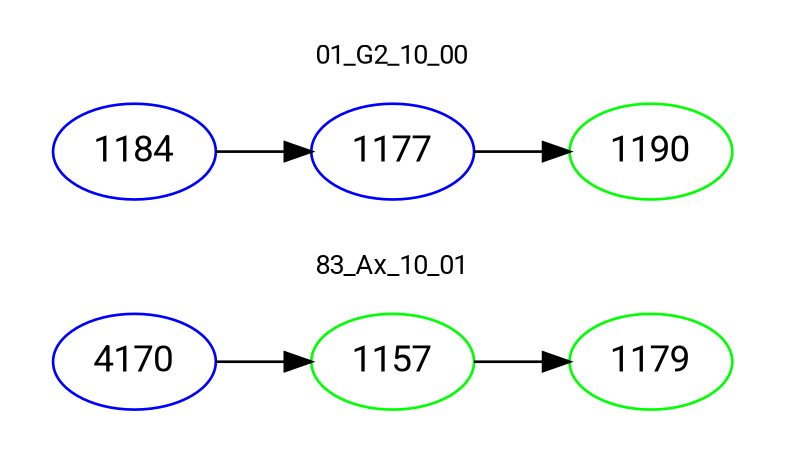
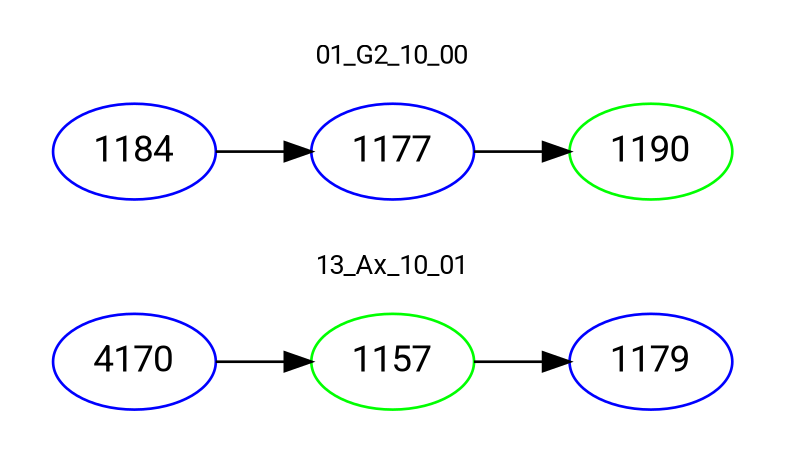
cluster "83_Ax_10_01": label "83_Ax_10_01" -> "13_Ax_10_01"
node "1179": color green -> blue
